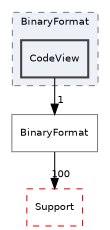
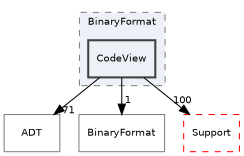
node "ADT": added
edge "BinaryFormat" -> "Support": now "CodeView" -> "Support"
